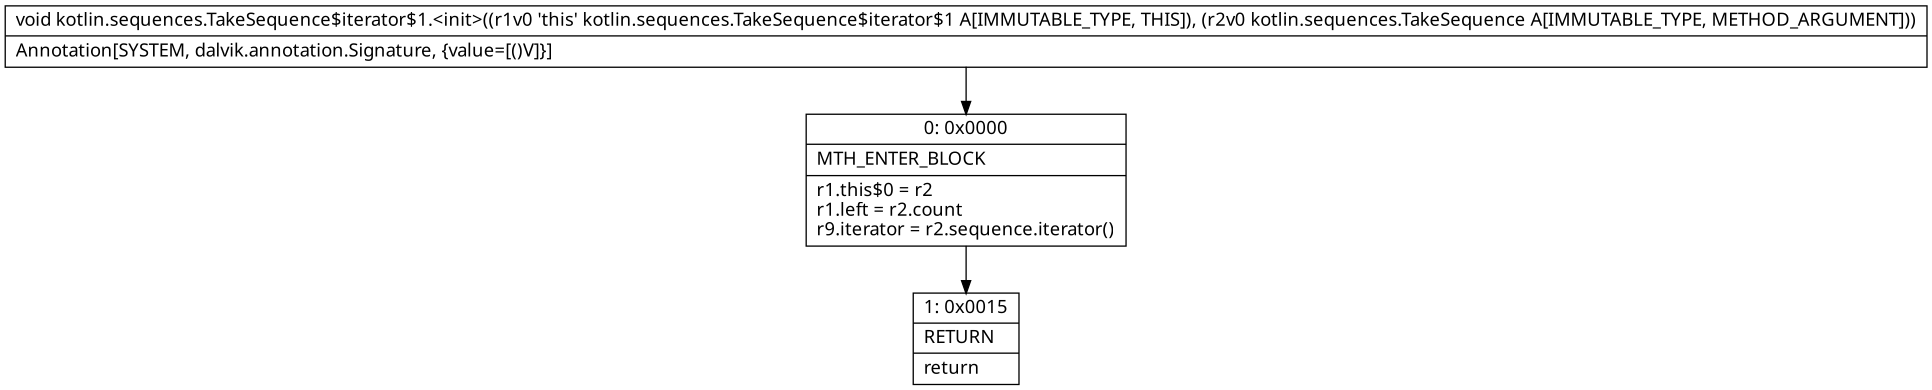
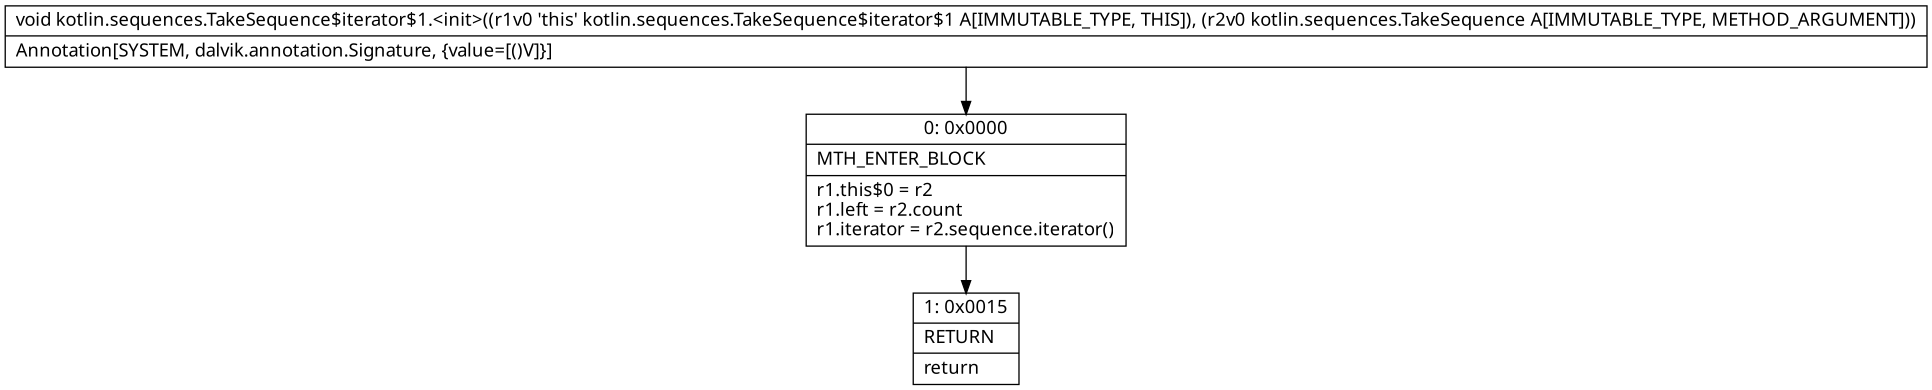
node "0: 0x0000": text "r9.iterator = r2.sequence.iterator()" -> "r1.iterator = r2.sequence.iterator()"
